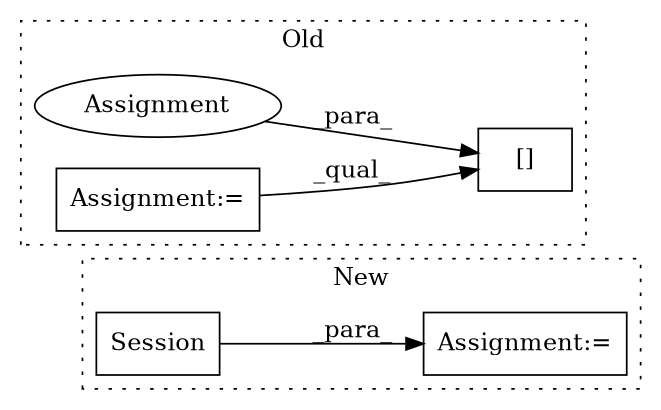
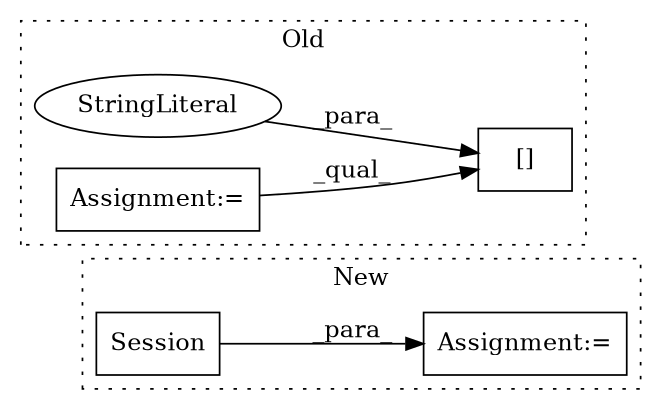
node "Assignment": label "Assignment" -> "StringLiteral"
